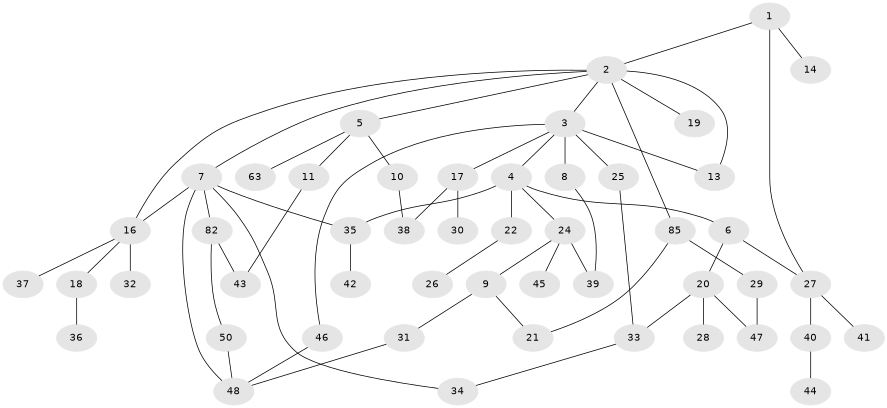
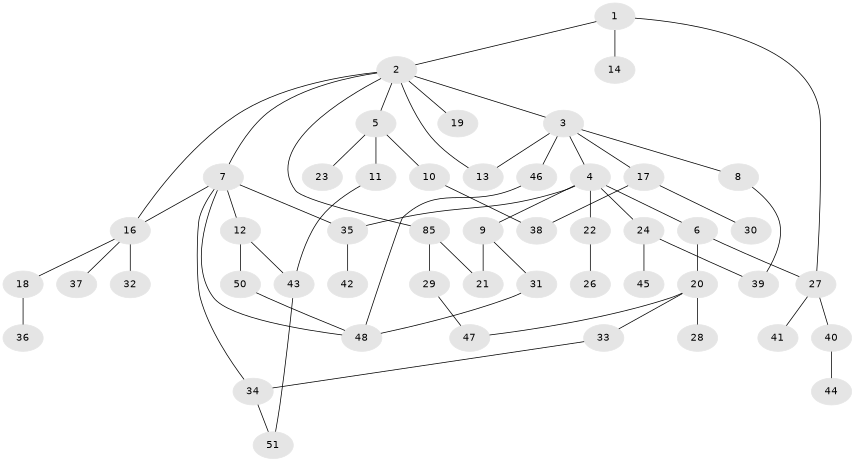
node "63": label "63" -> "23"
node "25": removed
node "82": label "82" -> "12"
edge "24" -- "9": now "4" -- "9"
node "51": added
